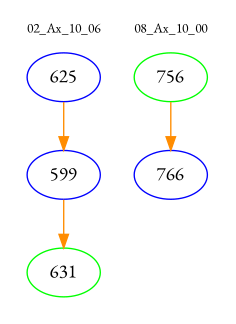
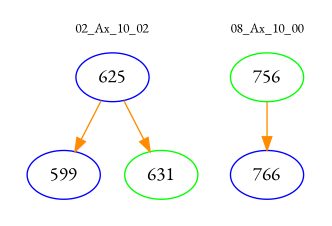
cluster "02_Ax_10_06": label "02_Ax_10_06" -> "02_Ax_10_02"
edge "599" -> "631": now "625" -> "631"
